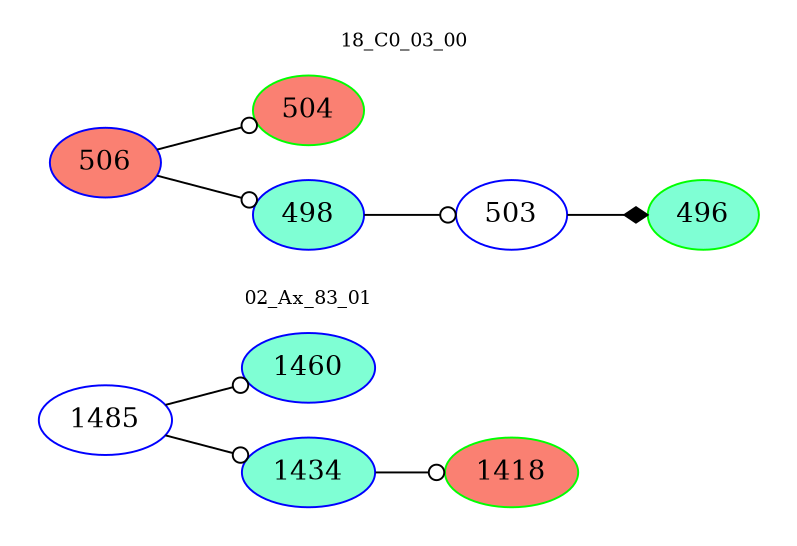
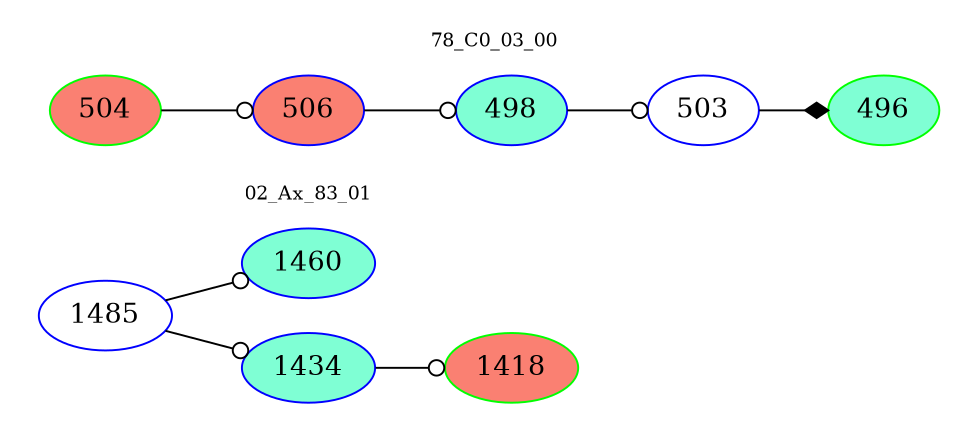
cluster "18_C0_03_00": label "18_C0_03_00" -> "78_C0_03_00"
edge "506" -> "504": reversed
